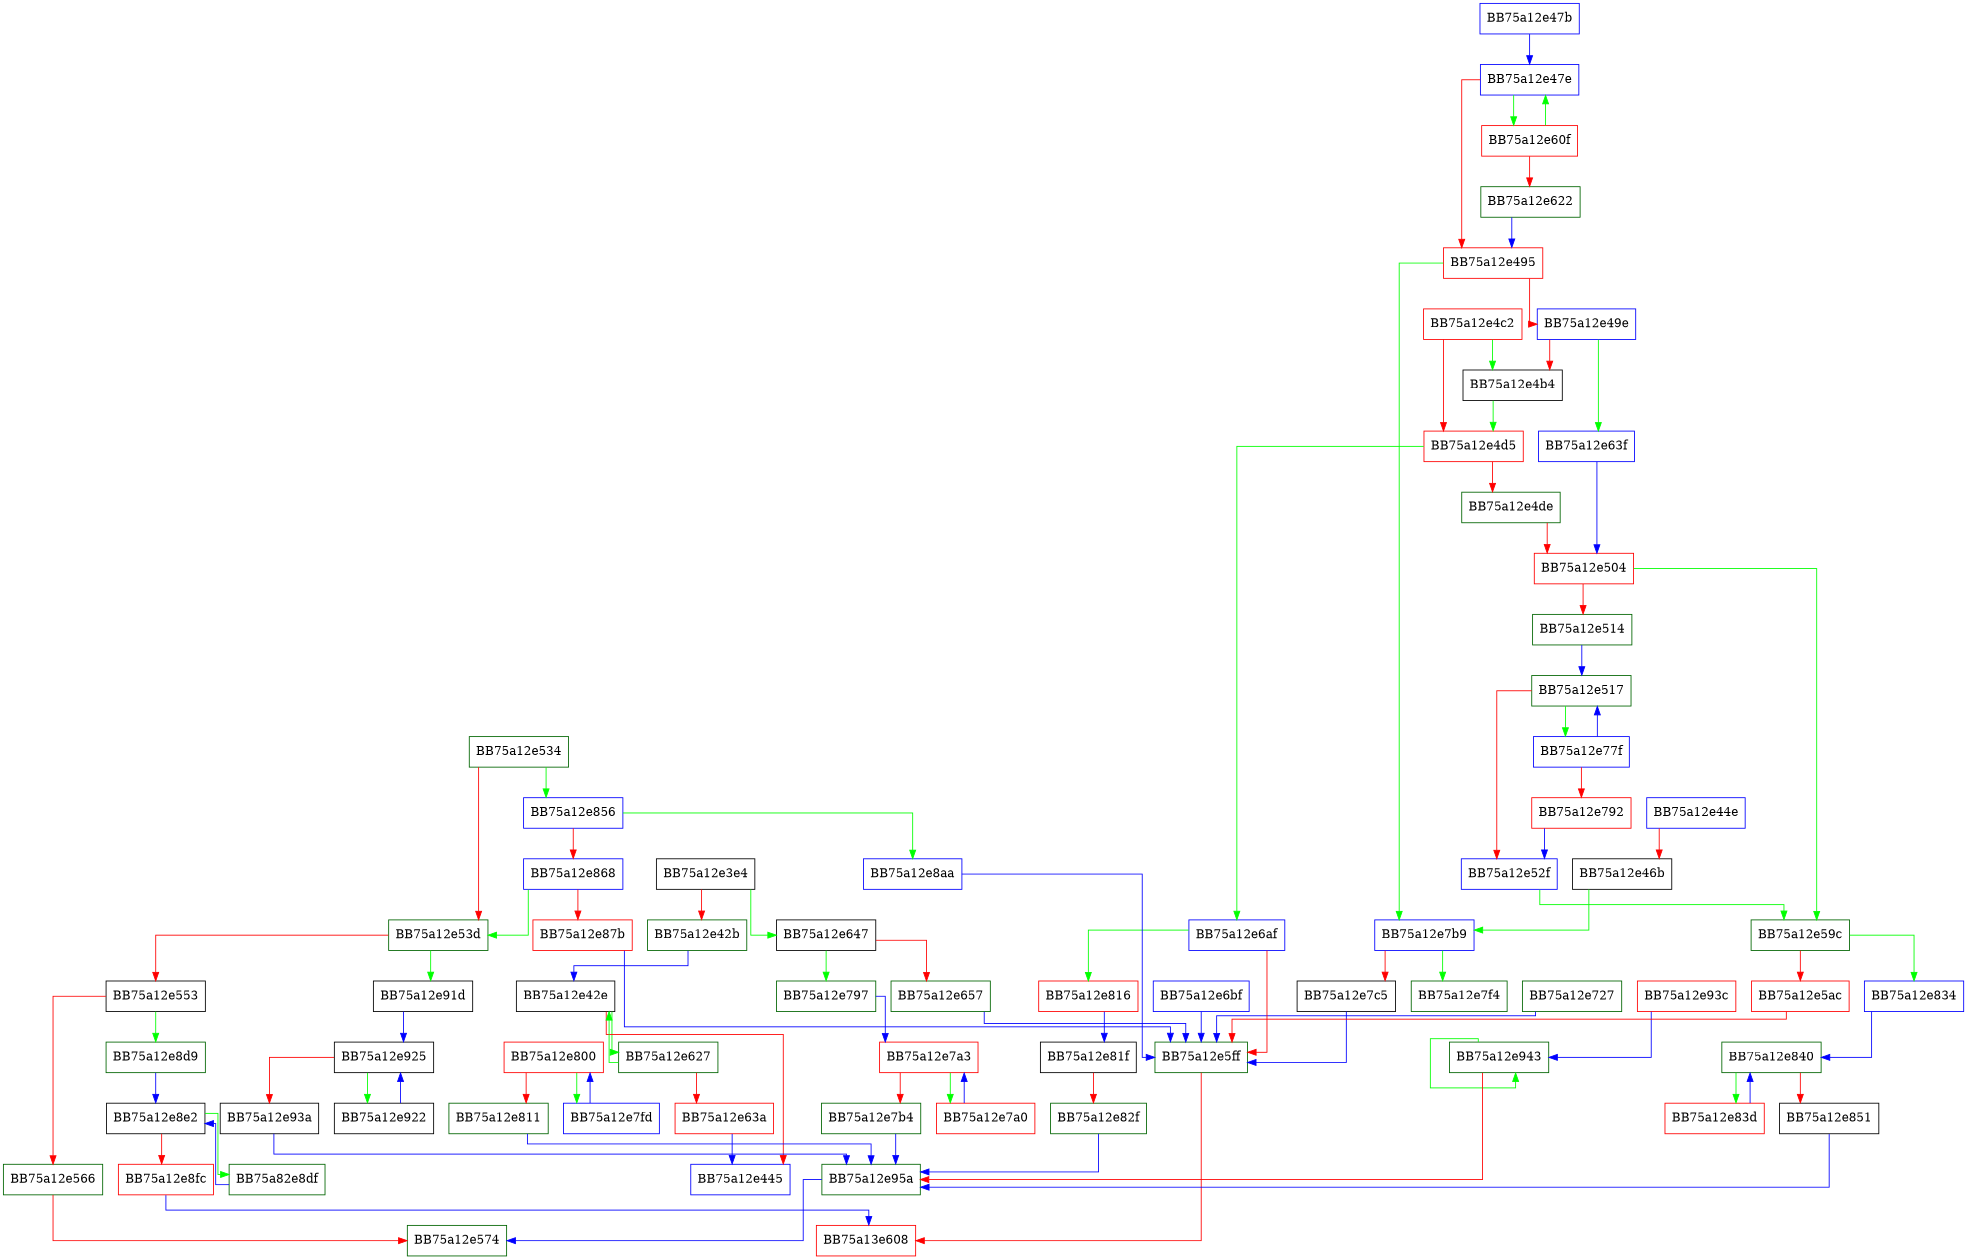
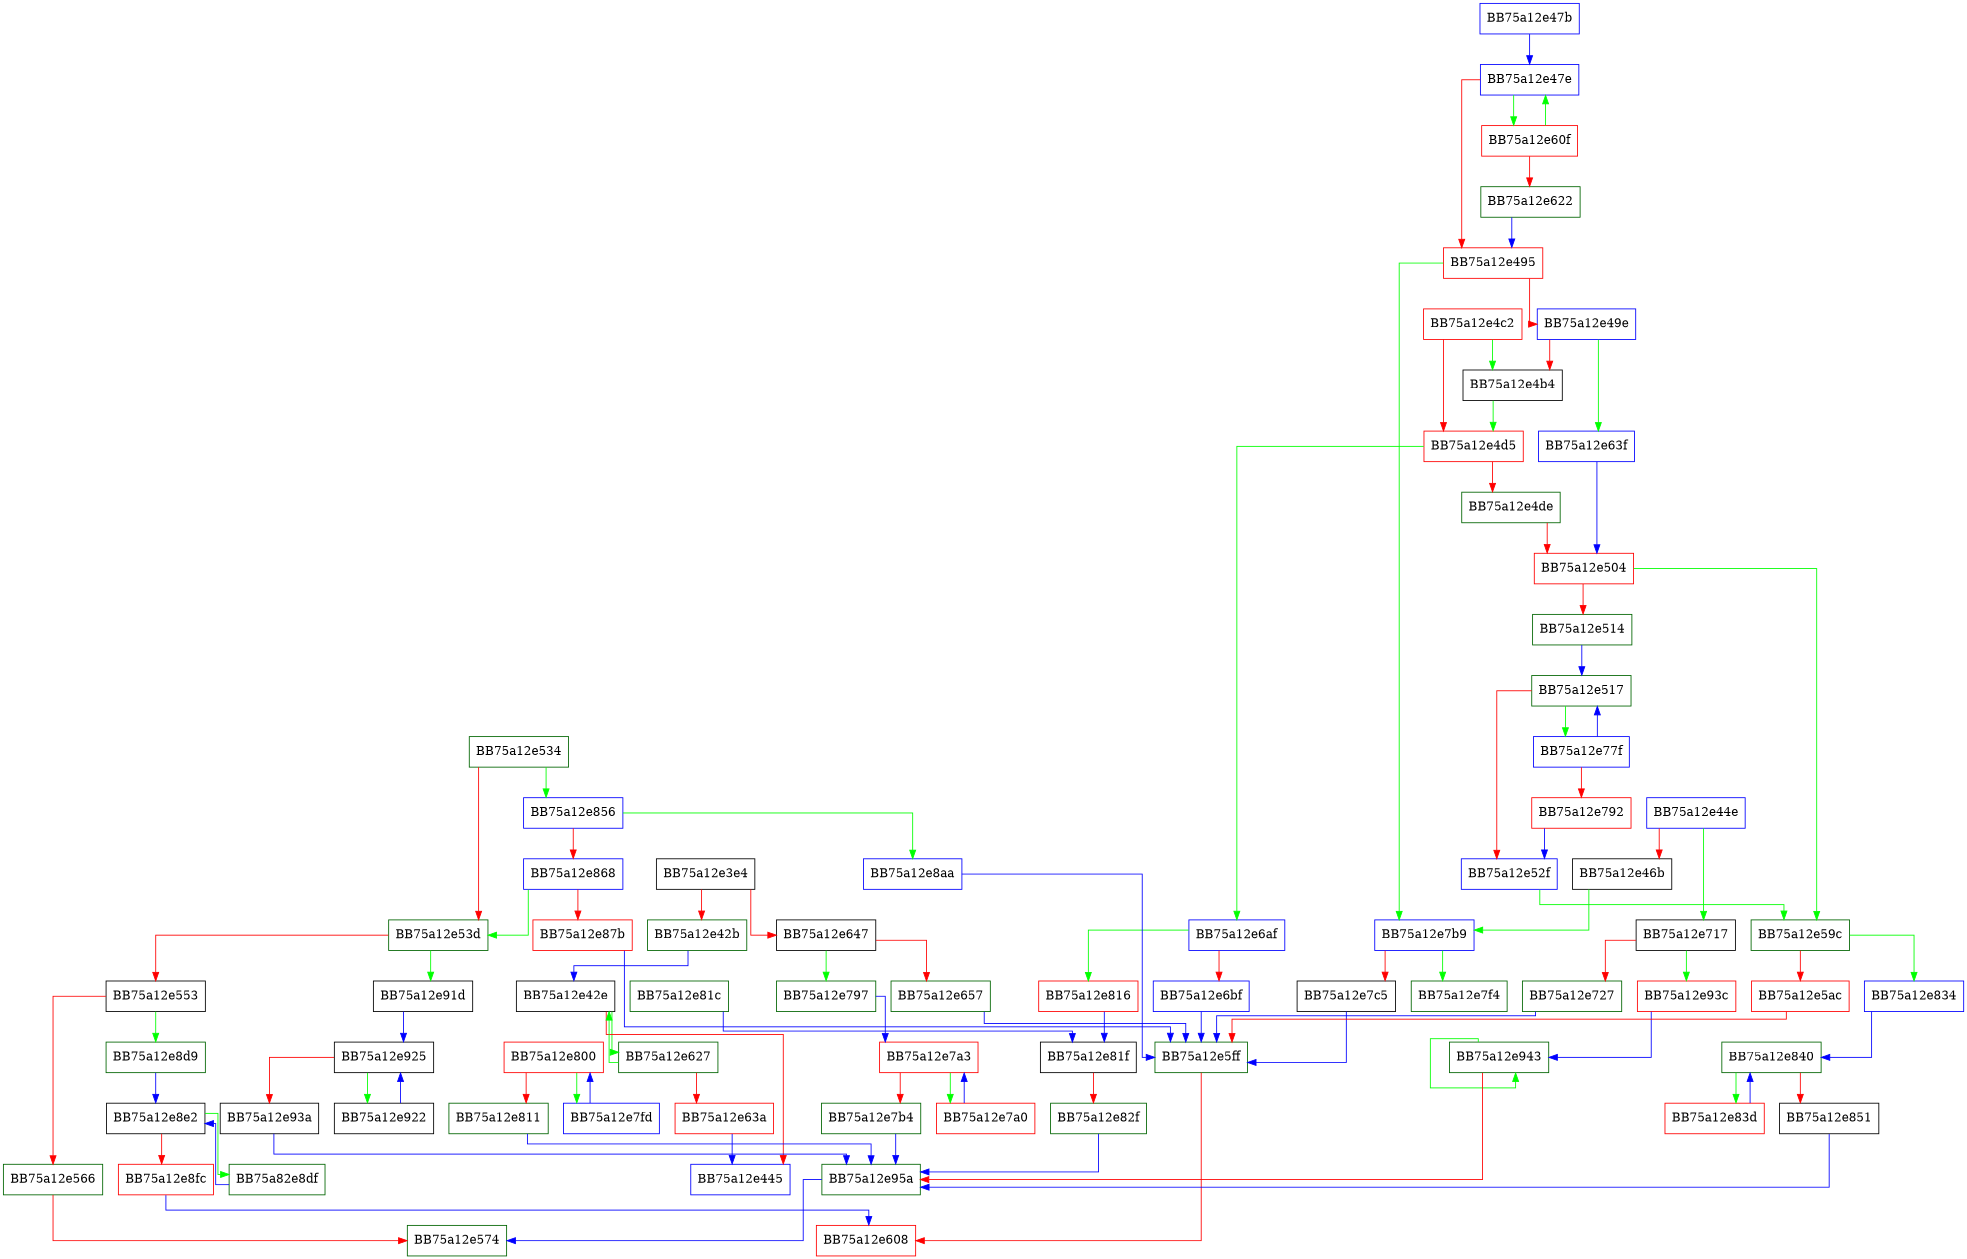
edge "BB75a12e3e4" -> "BB75a12e647": color green -> red
node "BB75a12e717": added
node "BB75a12e81c": added
edge "BB75a12e6af" -> "BB75a12e5ff": now "BB75a12e6af" -> "BB75a12e6bf"
node "BB75a13e608": label "BB75a13e608" -> "BB75a12e608"
